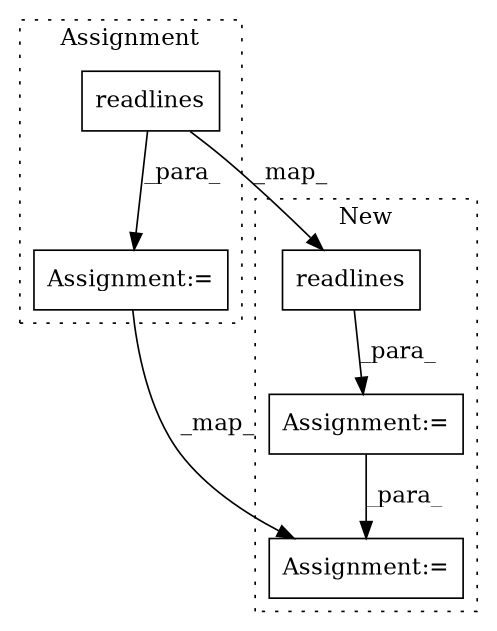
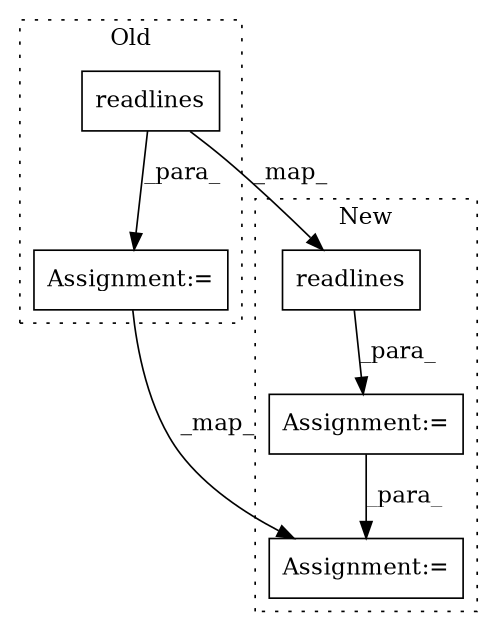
cluster "Assignment": label "Assignment" -> "Old"
